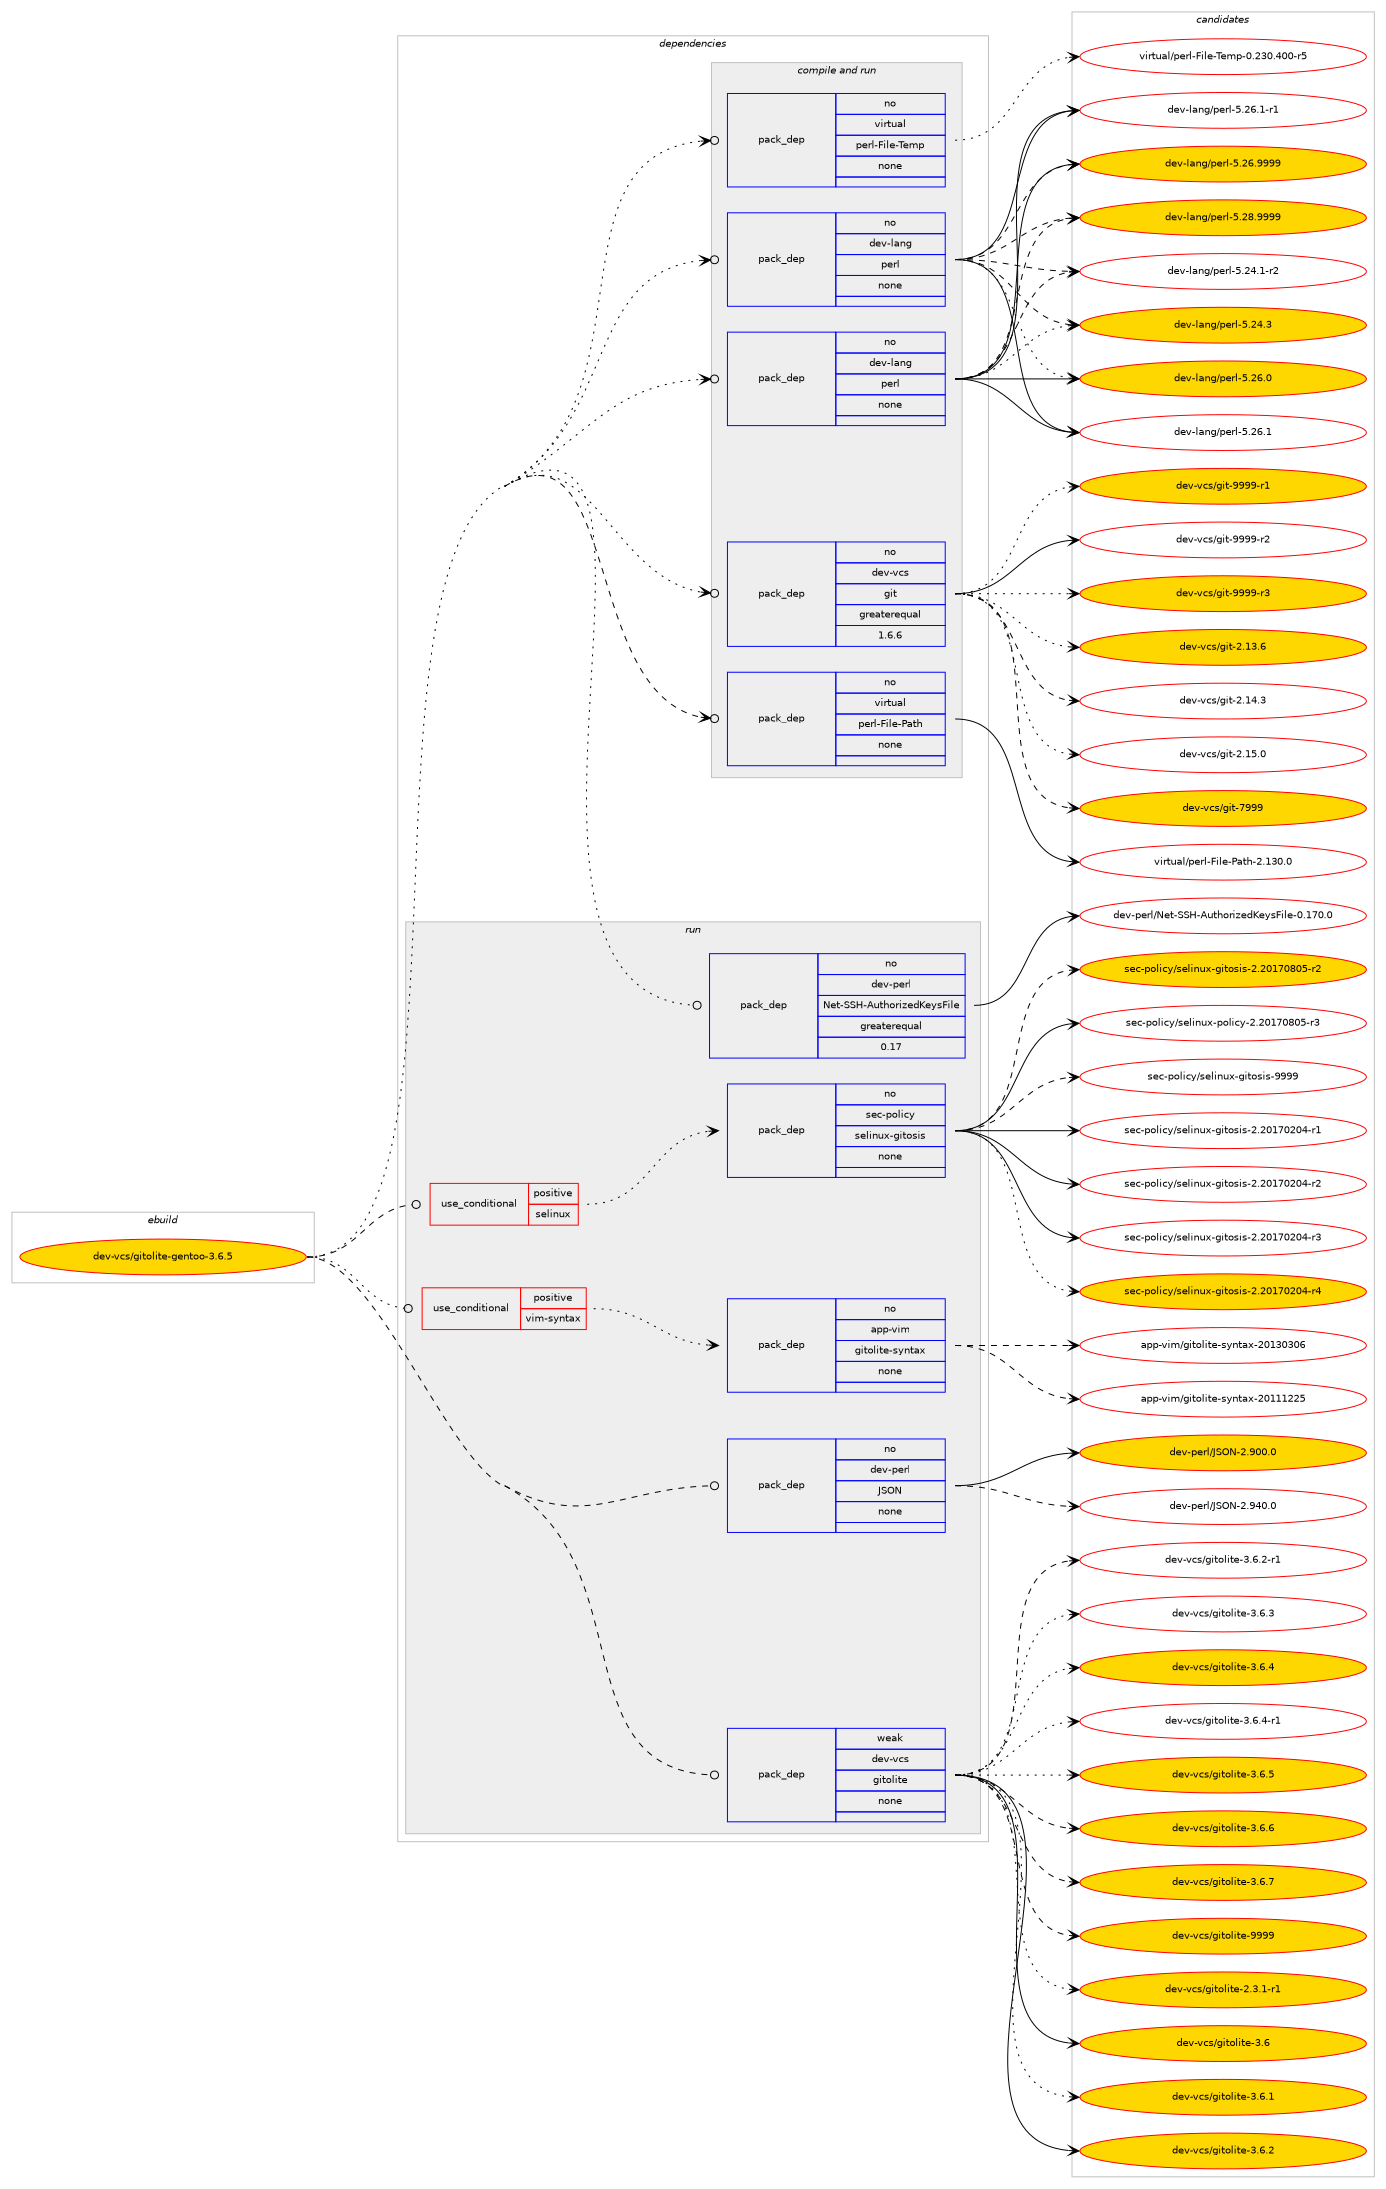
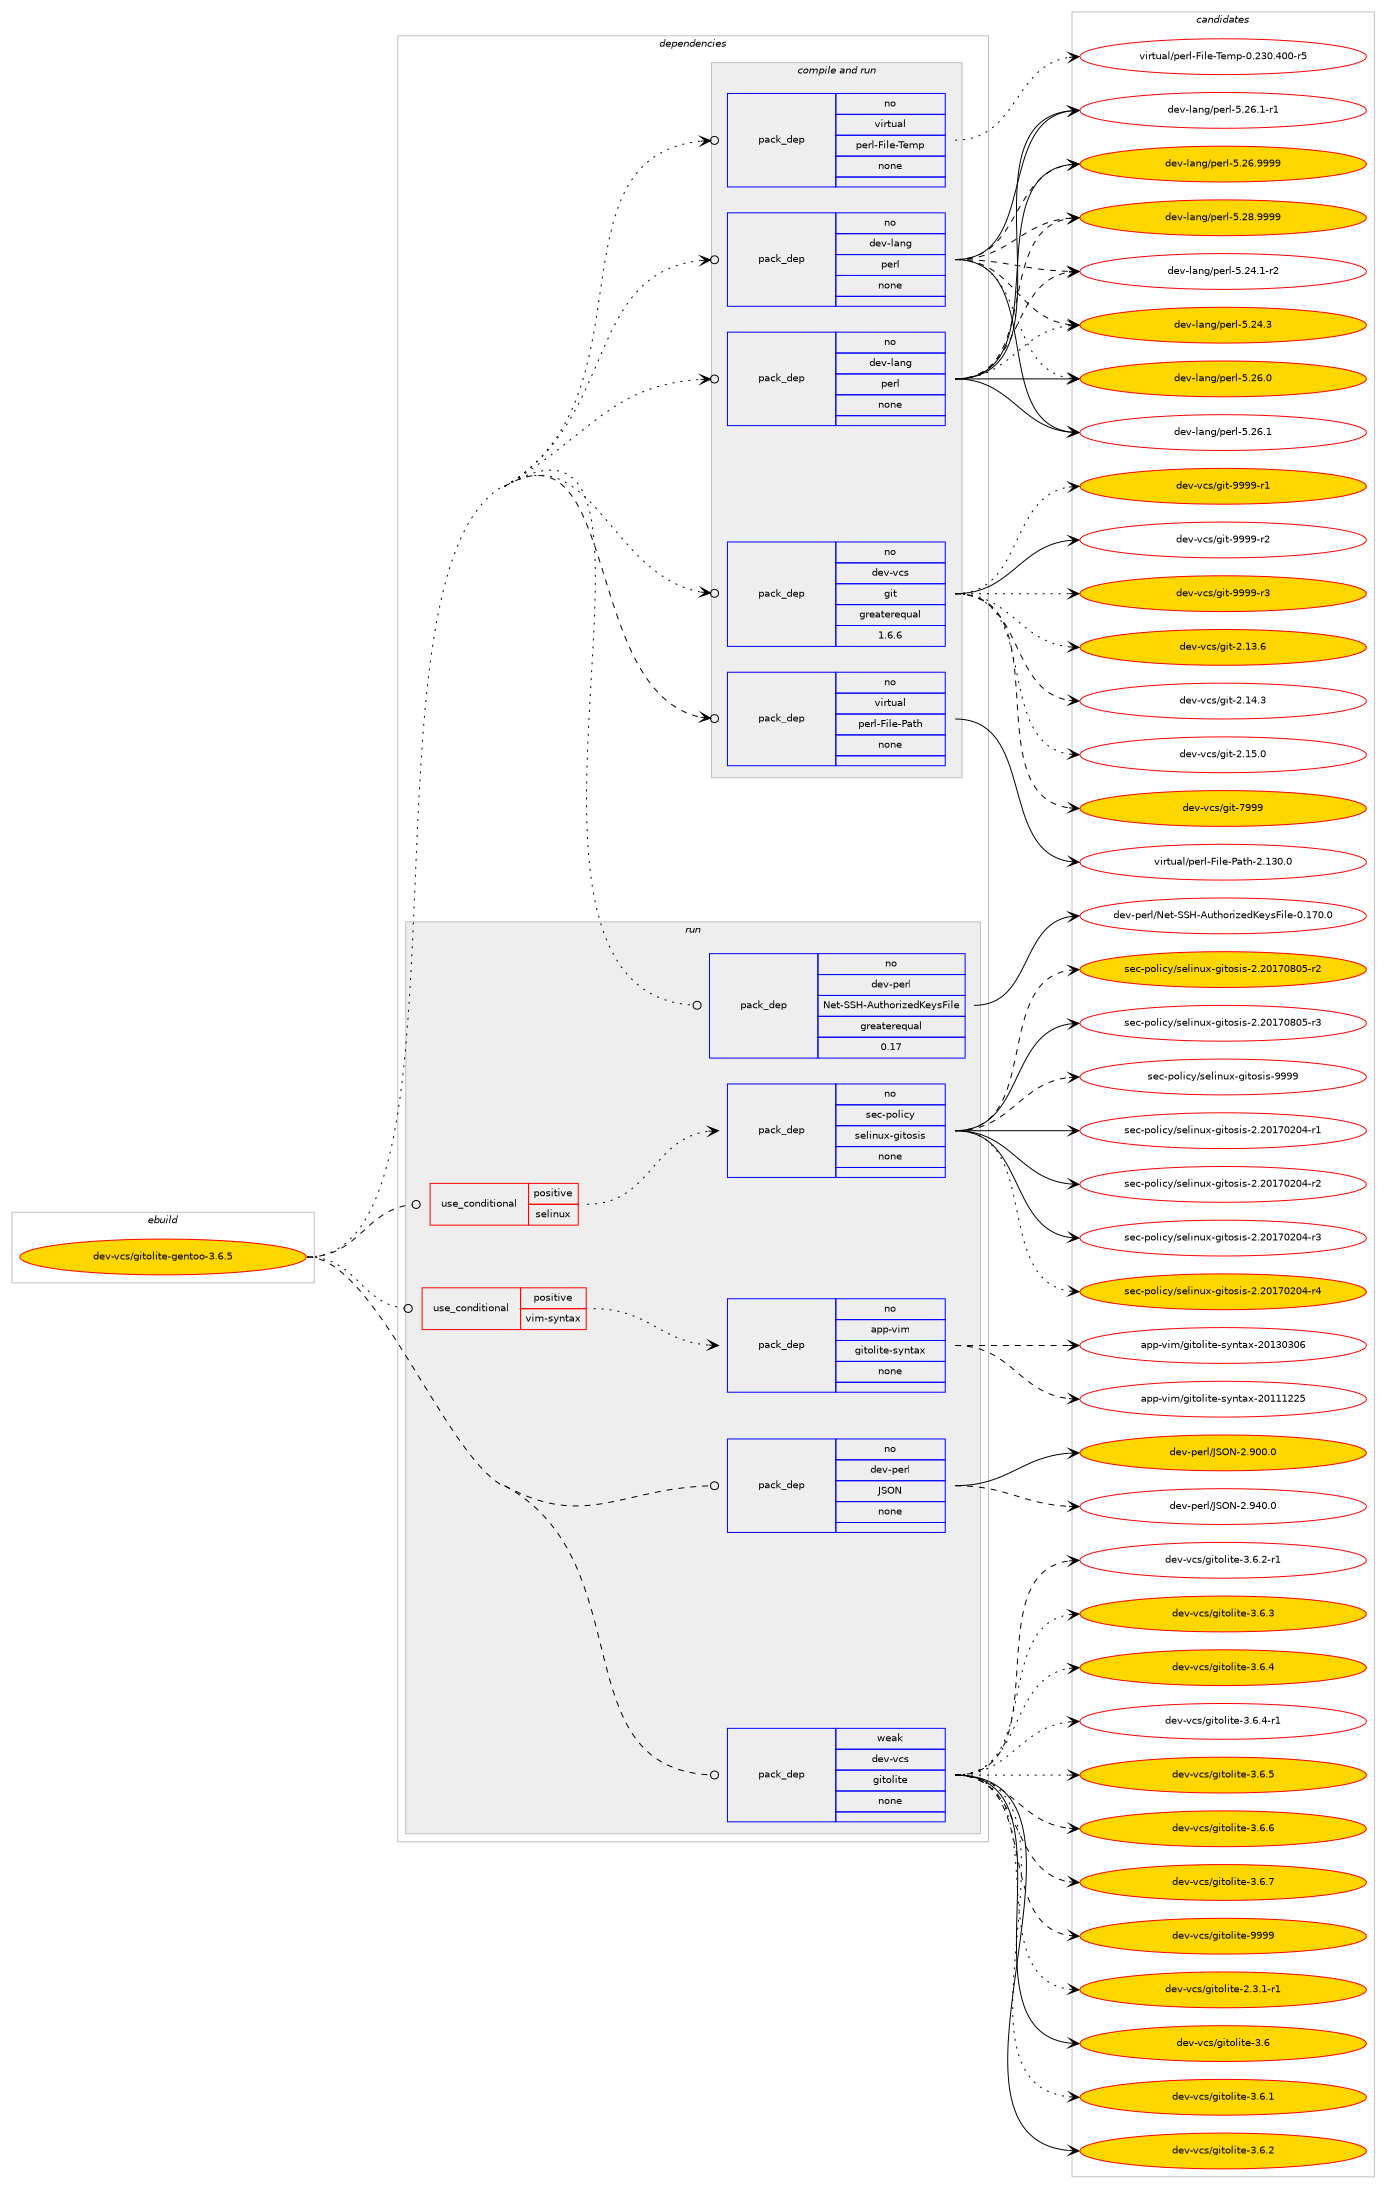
node "sec-policy/selinux-policy-2.20170805-r3": label "sec-policy/selinux-policy-2.20170805-r3" -> "sec-policy/selinux-gitosis-2.20170805-r3"
node "dev-vcs/gitolite-3.6.3": fillcolor white -> gold
